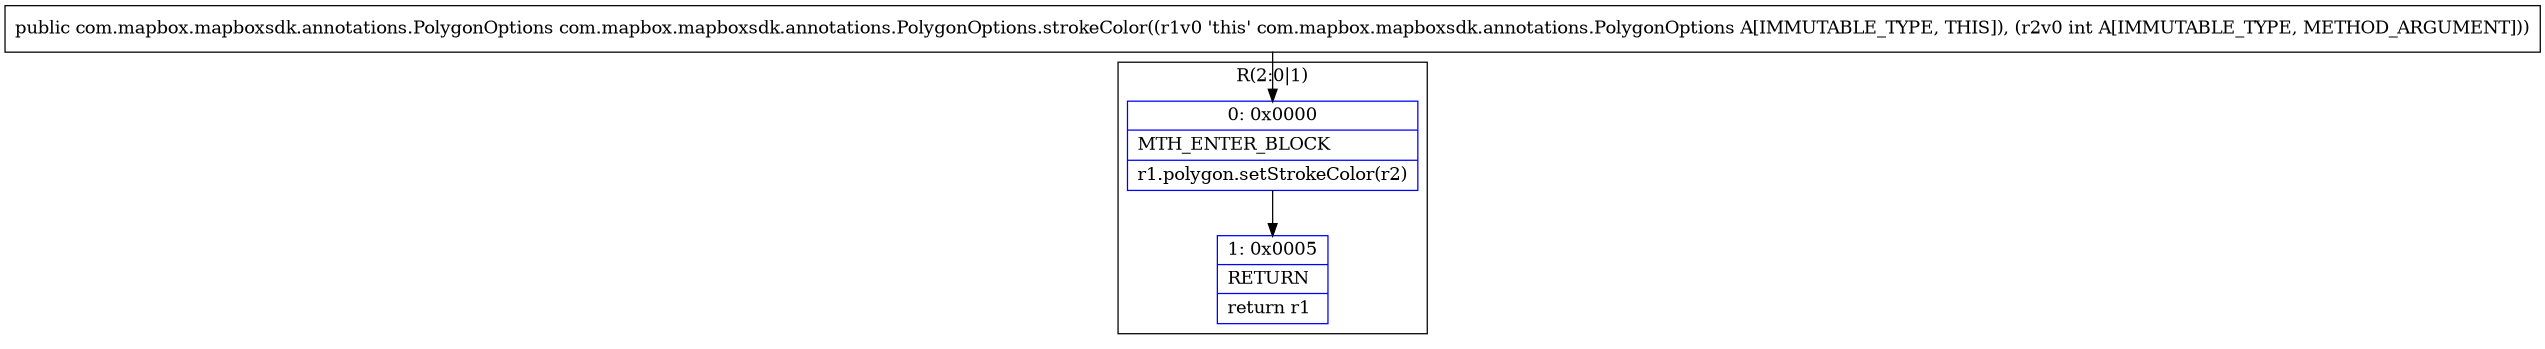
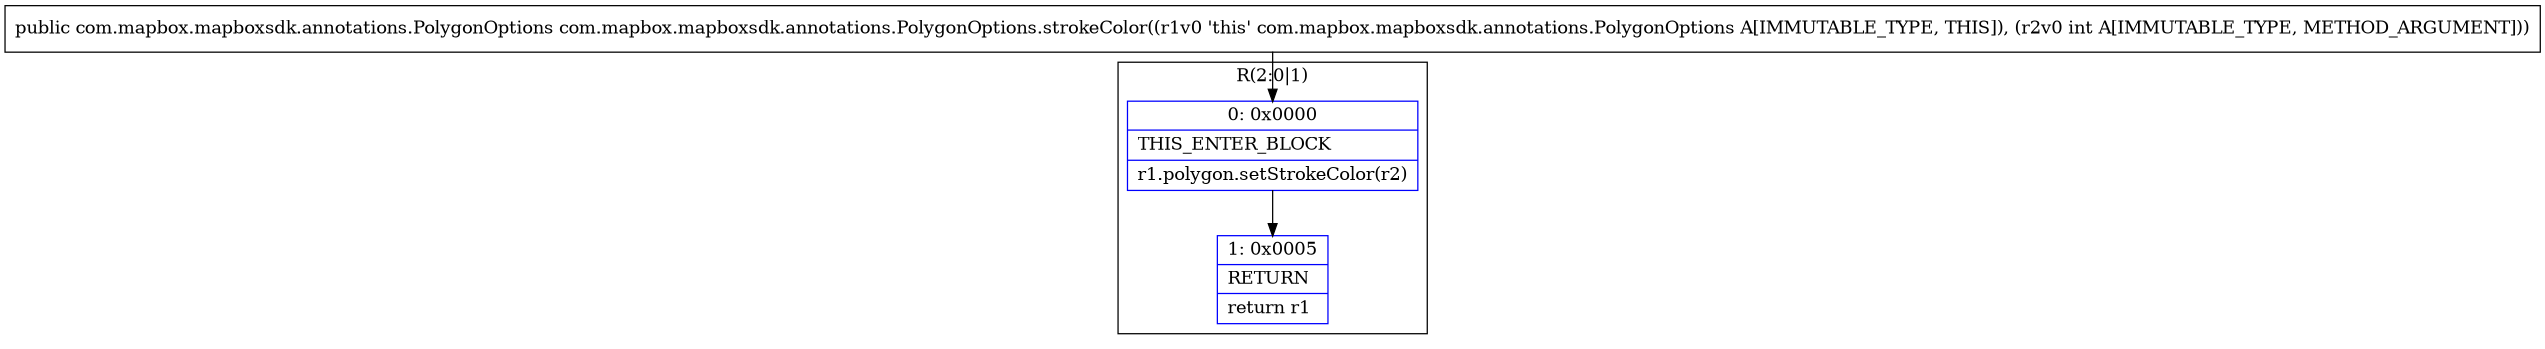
node "0: 0x0000": text "MTH_ENTER_BLOCK" -> "THIS_ENTER_BLOCK"
